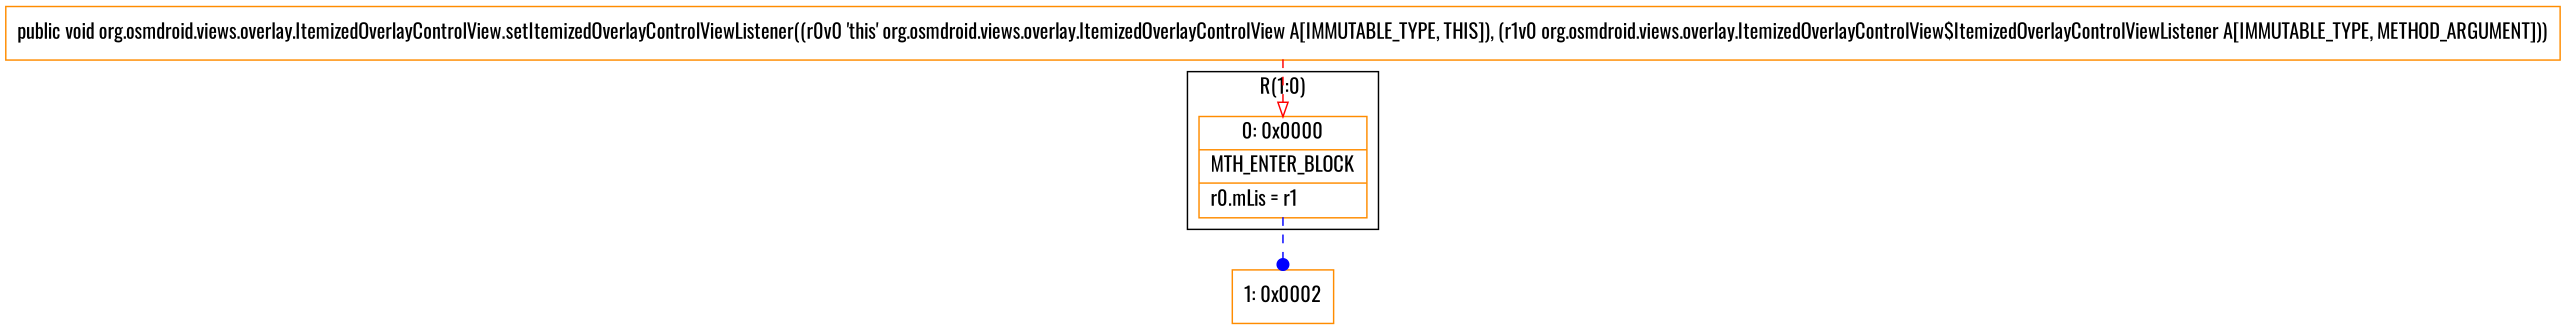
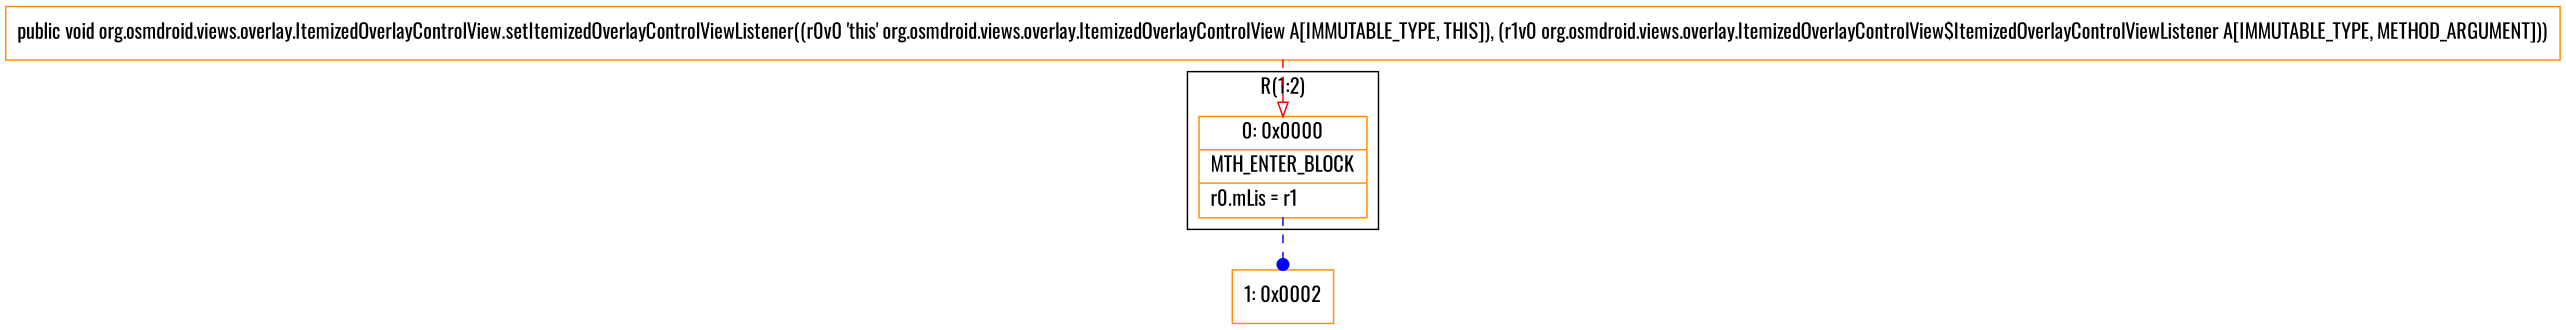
cluster "R(1:0)": label "R(1:0)" -> "R(1:2)"
